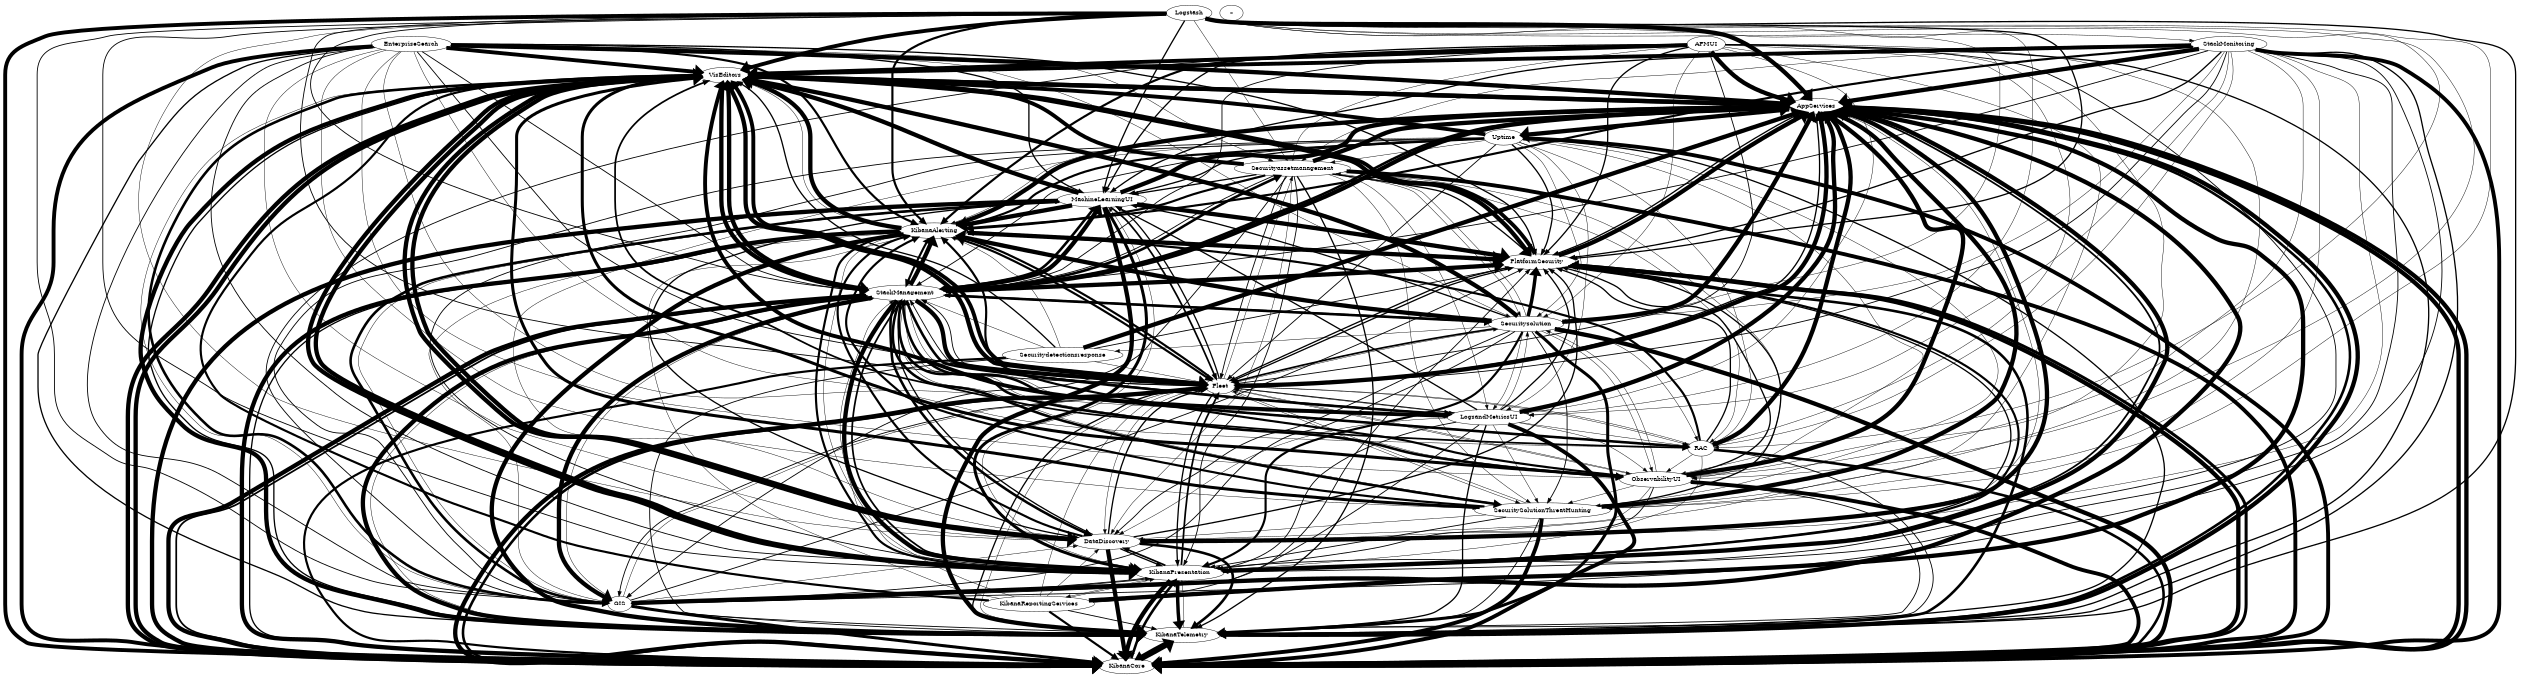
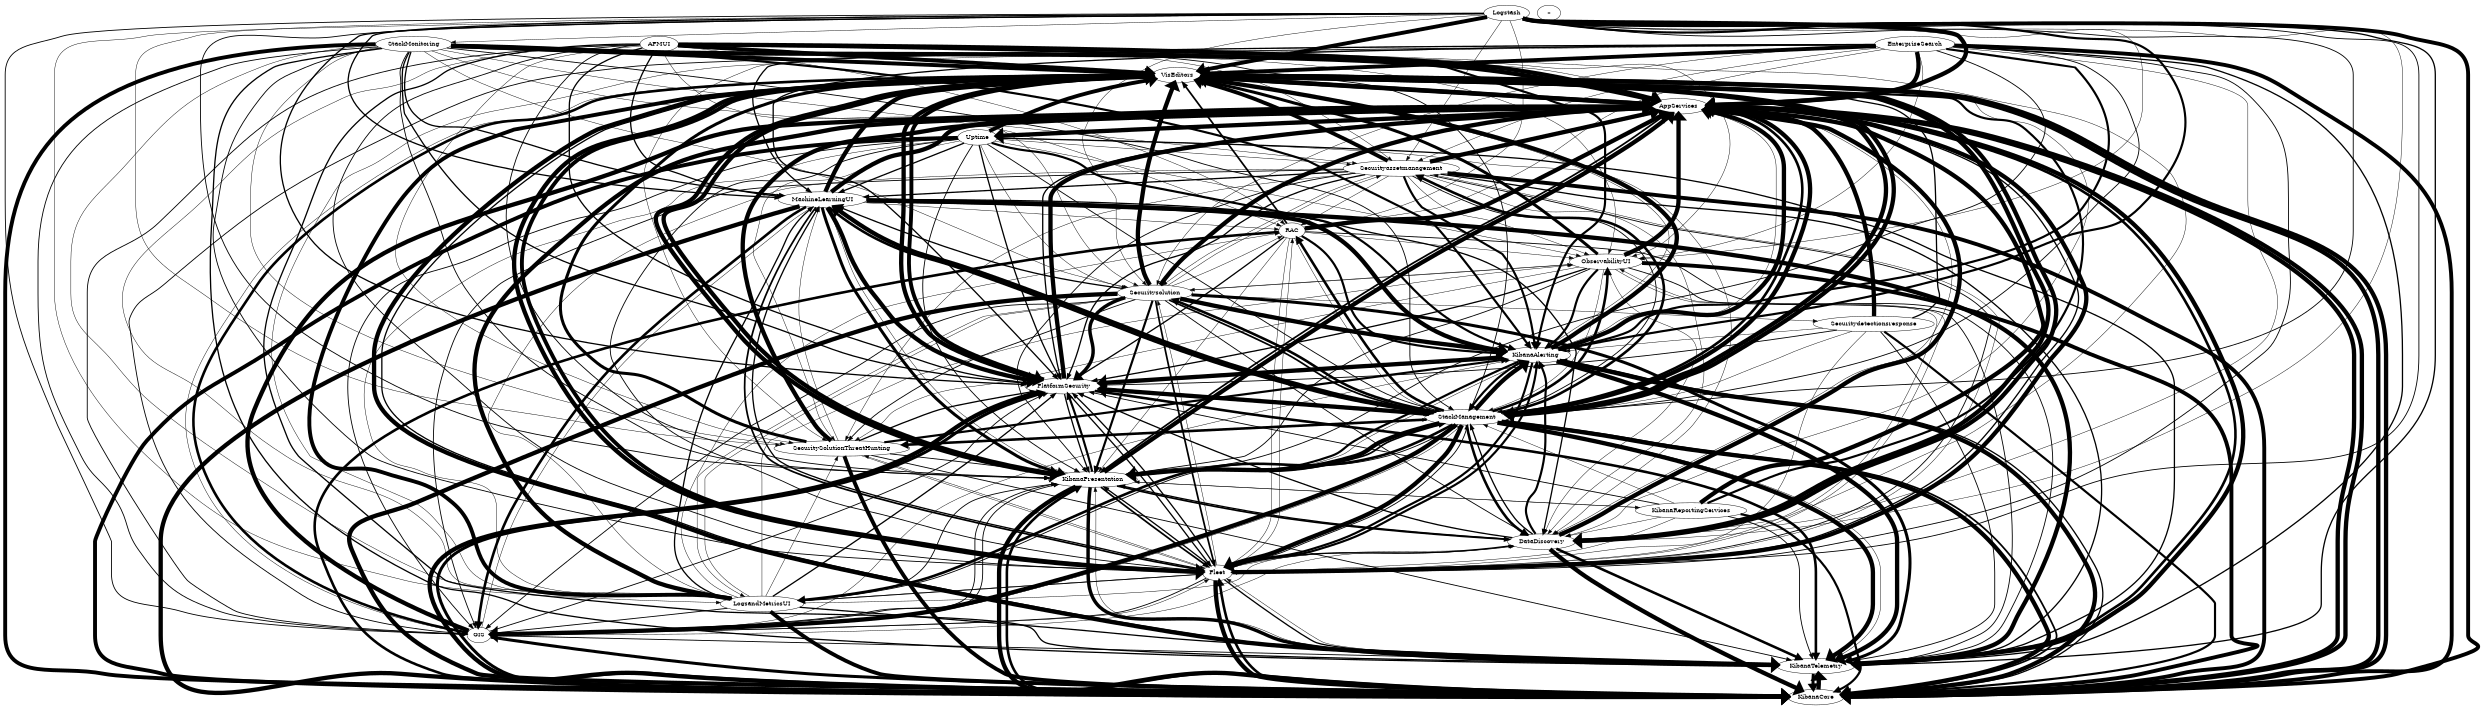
edge "Uptime" -> "RAC": now "MachineLearningUI" -> "RAC"
edge "KibanaReportingServices" -> "KibanaAlerting": removed
edge "SecuritySolutionThreatHunting" -> "DataDiscovery": now "SecuritySolutionThreatHunting" -> "MachineLearningUI"
